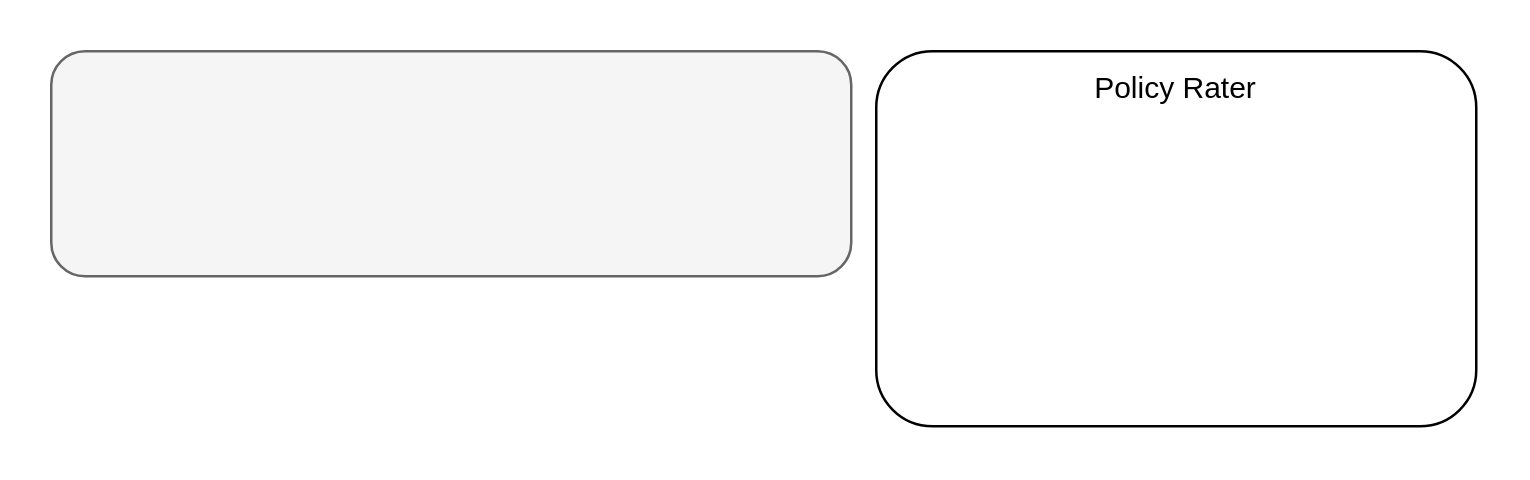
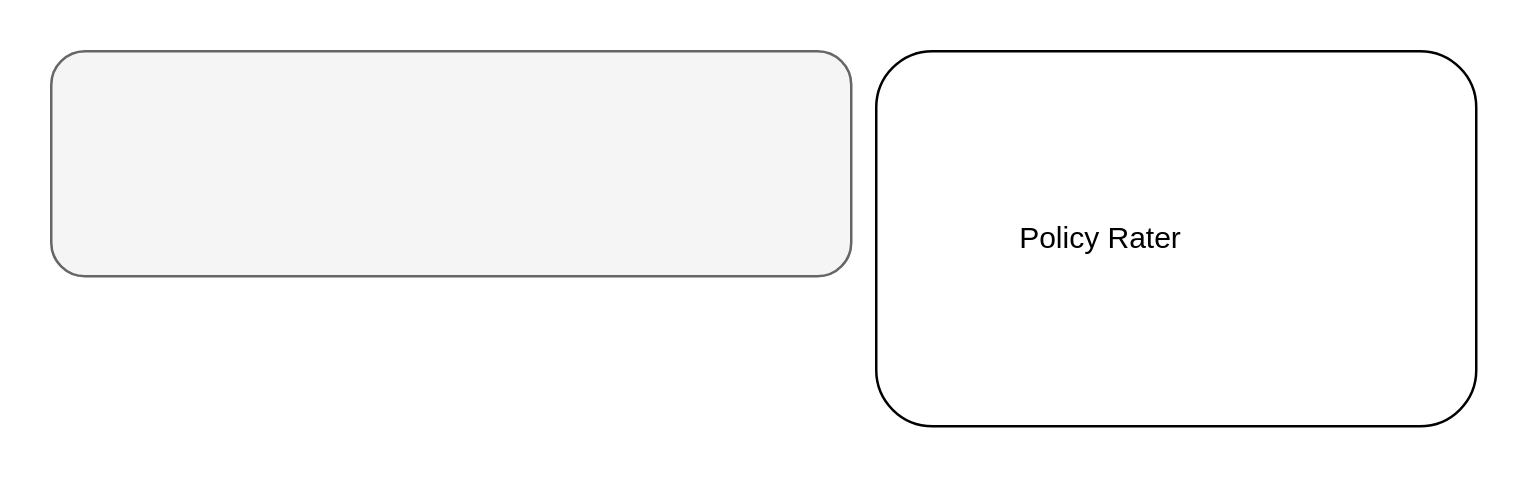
node "Policy Rater": moved (1176, 89) -> (1101, 239)
